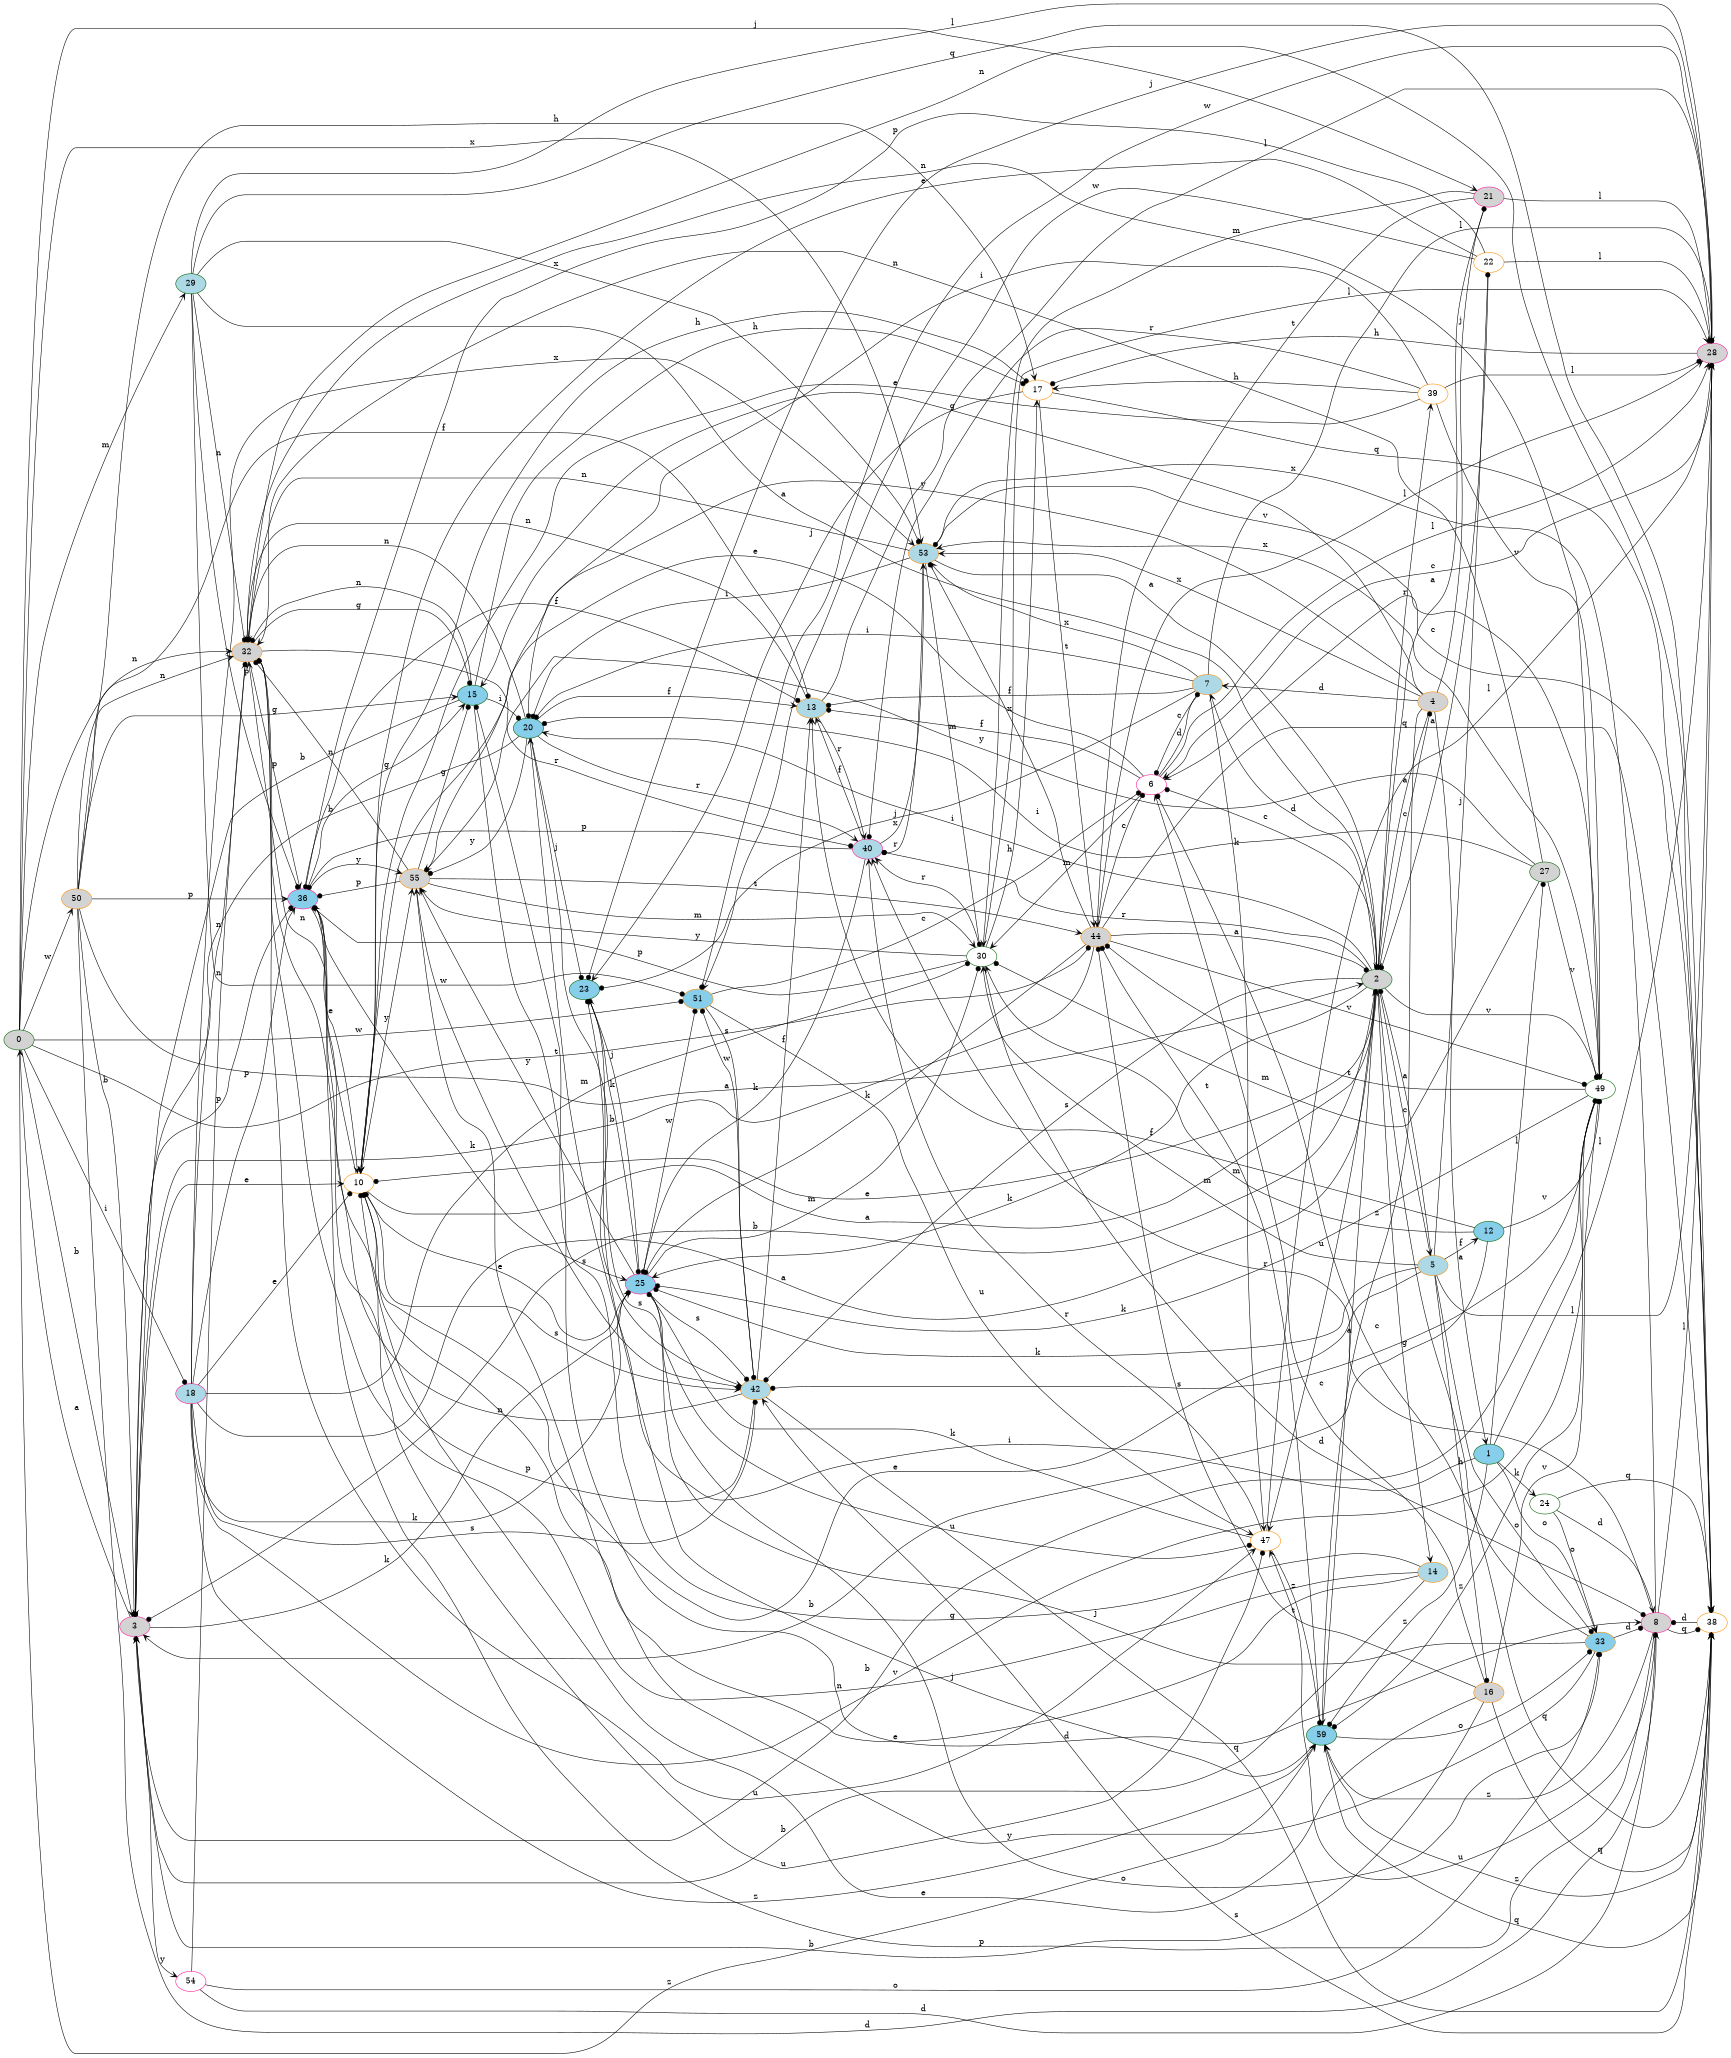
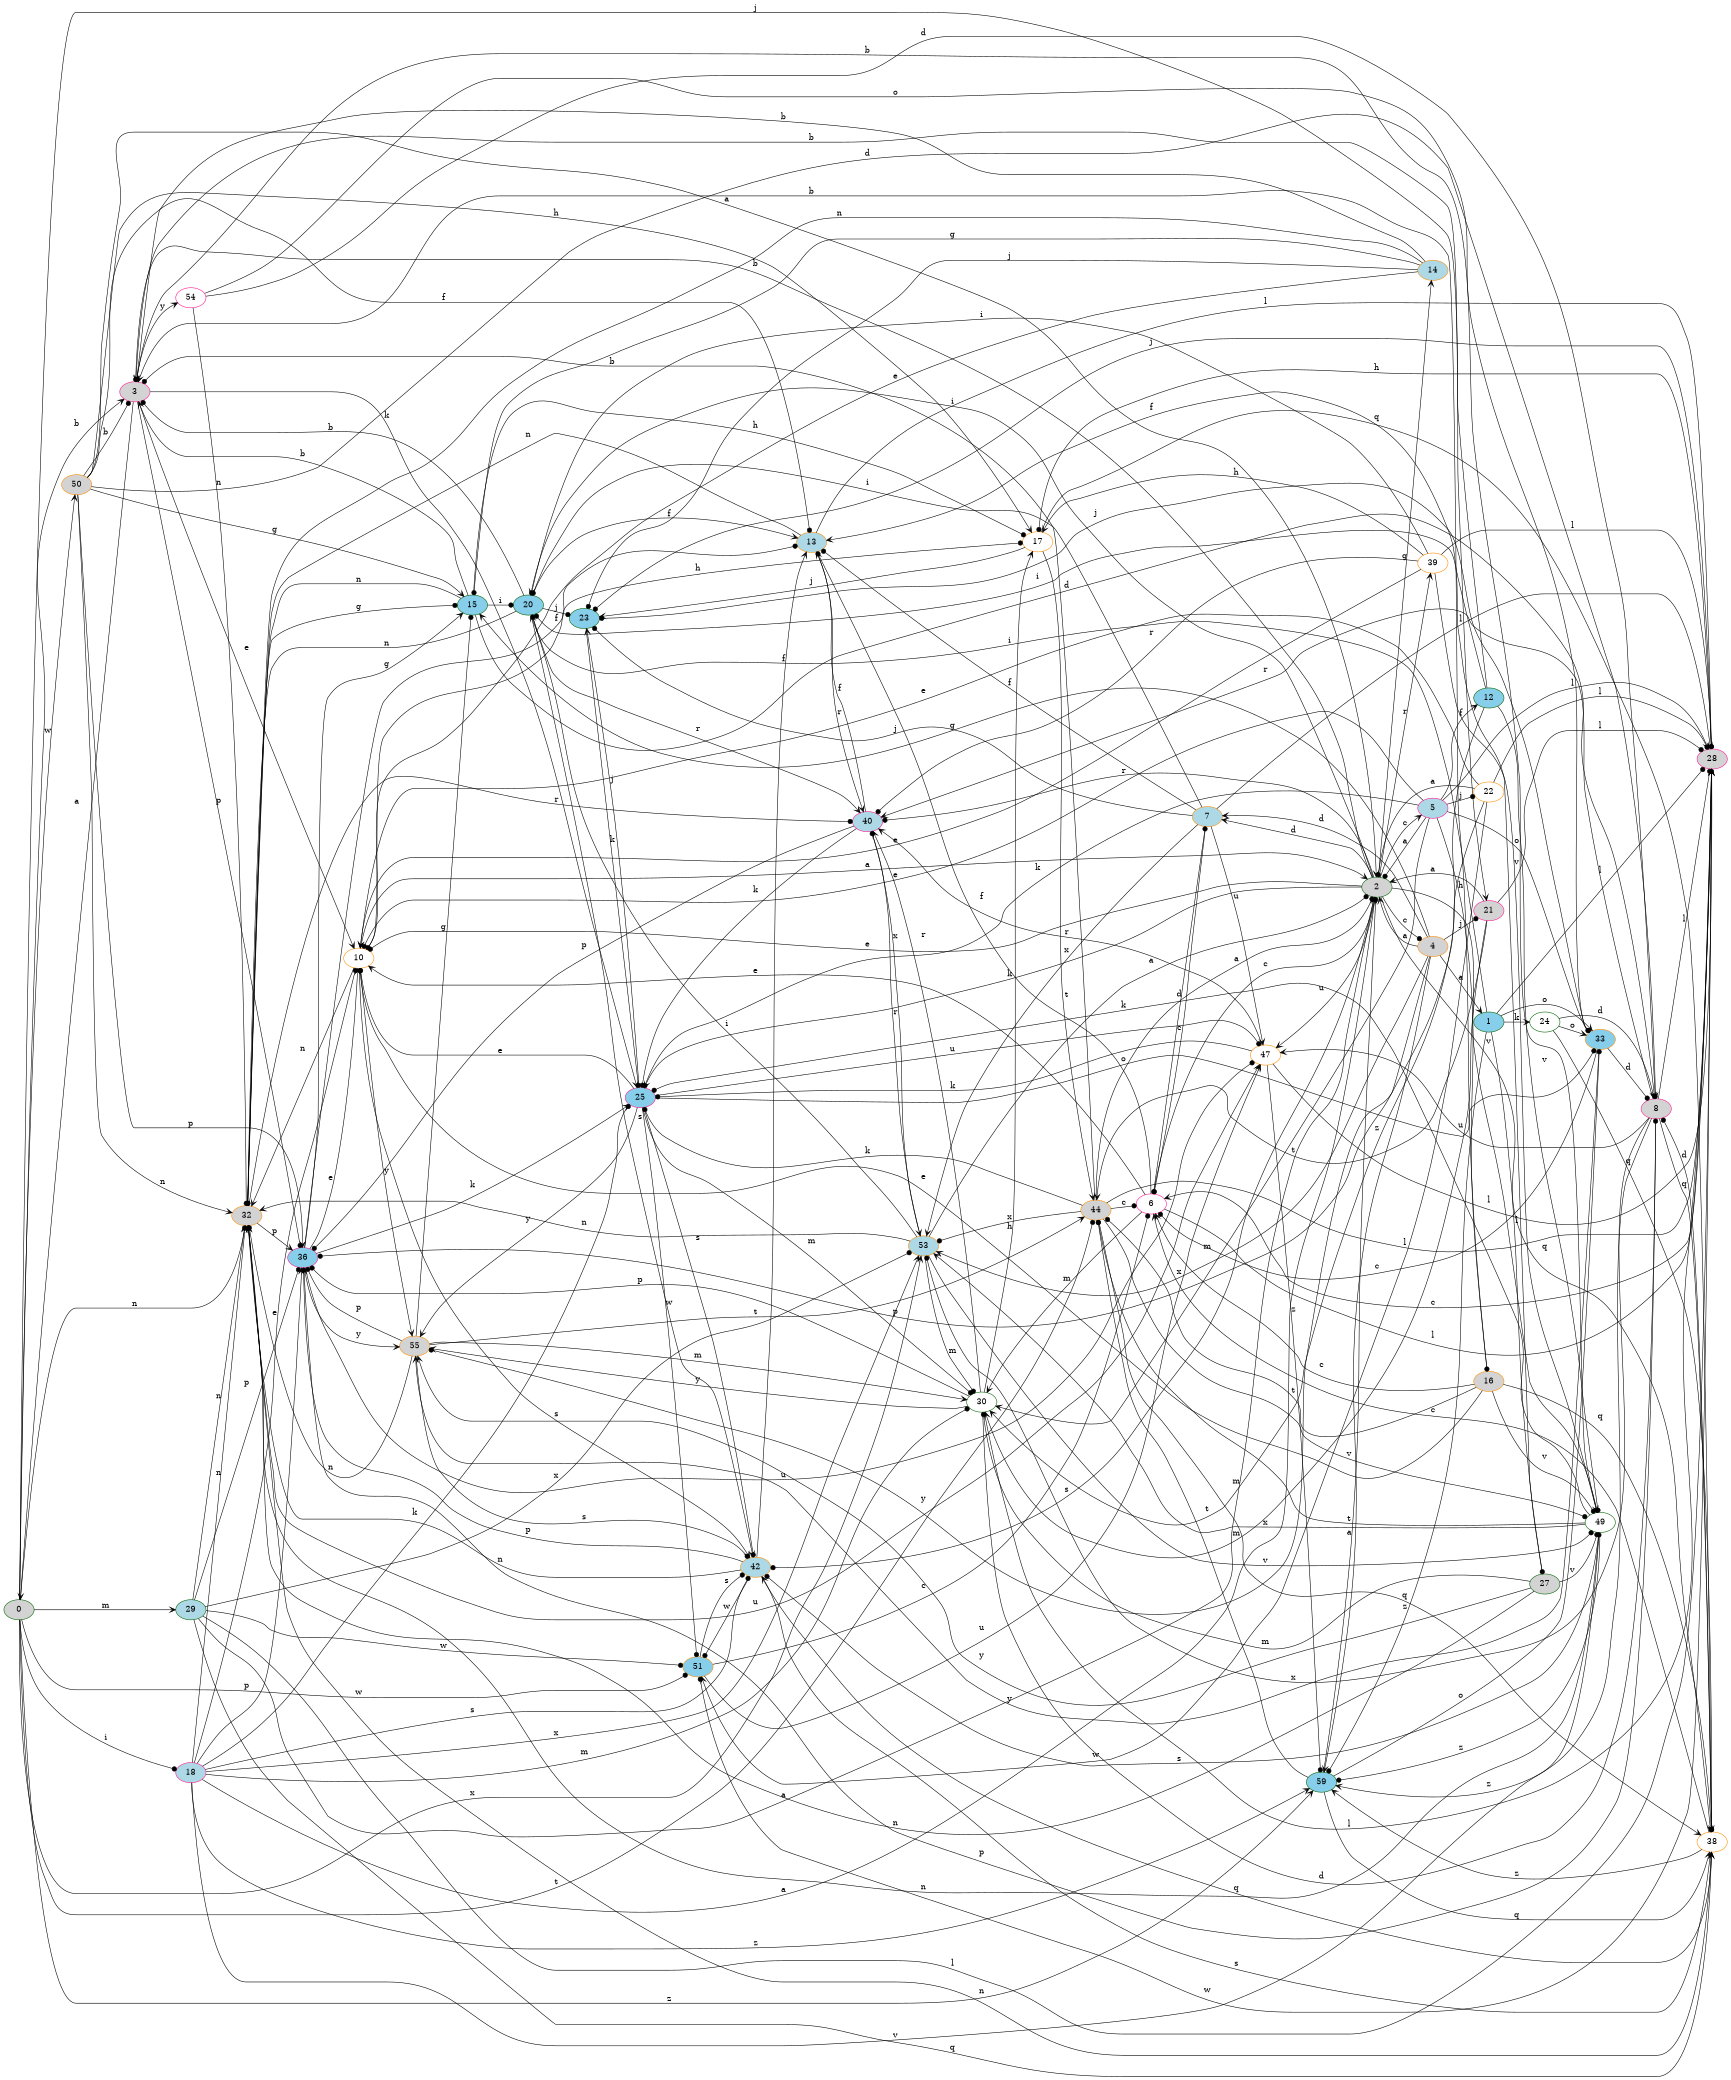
edge "20" -> "55": removed, label "y"
edge "7" -> "47": label "k" -> "u"
node "5": color darkorange -> deeppink
edge "59" -> "23": now "14" -> "23"
